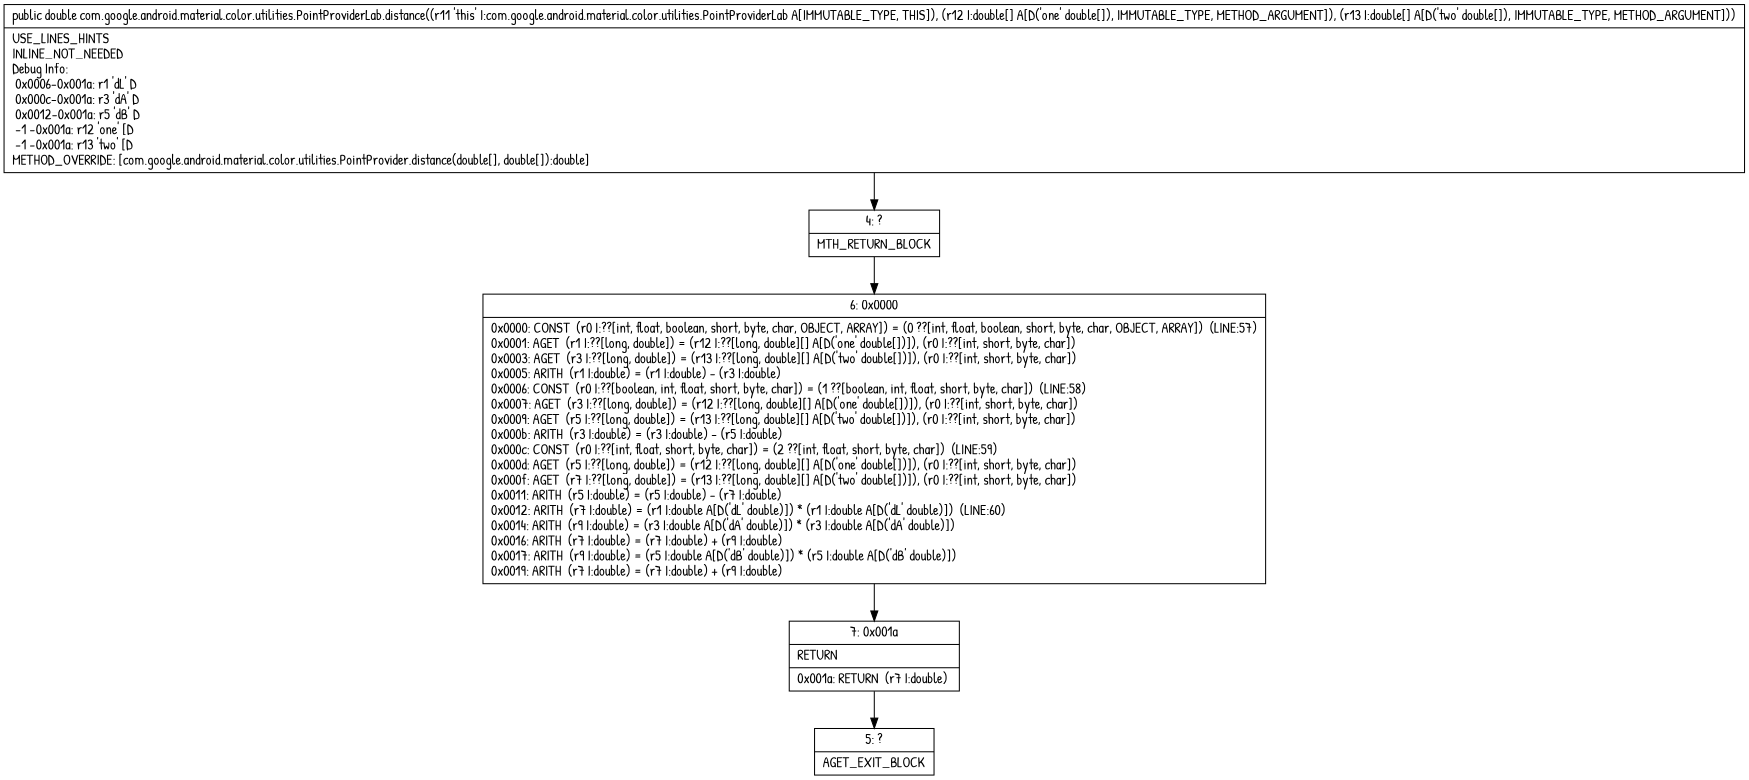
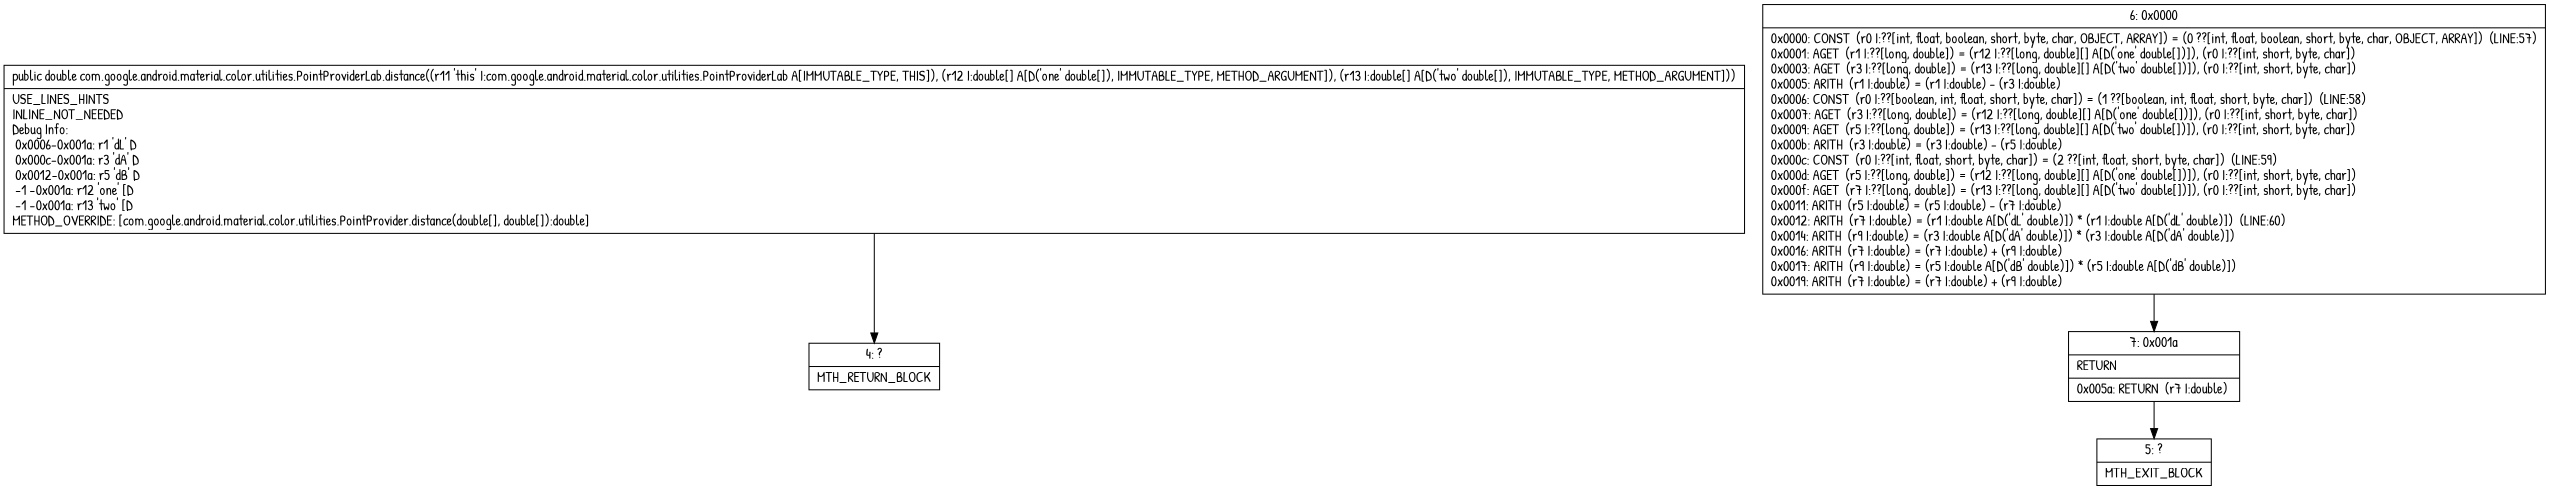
edge "4: ?" -> "6: 0x0000": removed
node "7: 0x001a": text "0x001a: RETURN  (r7 I:double)" -> "0x005a: RETURN  (r7 I:double)"
node "5: ?": text "AGET_EXIT_BLOCK" -> "MTH_EXIT_BLOCK"
